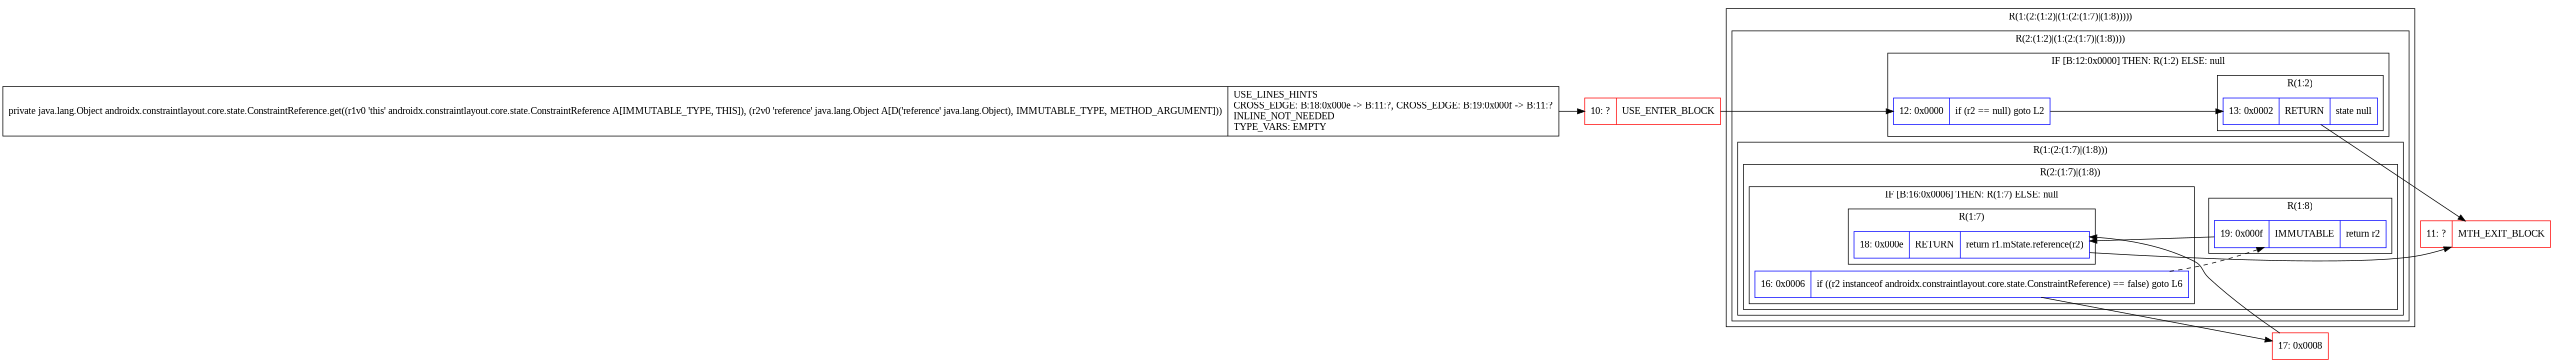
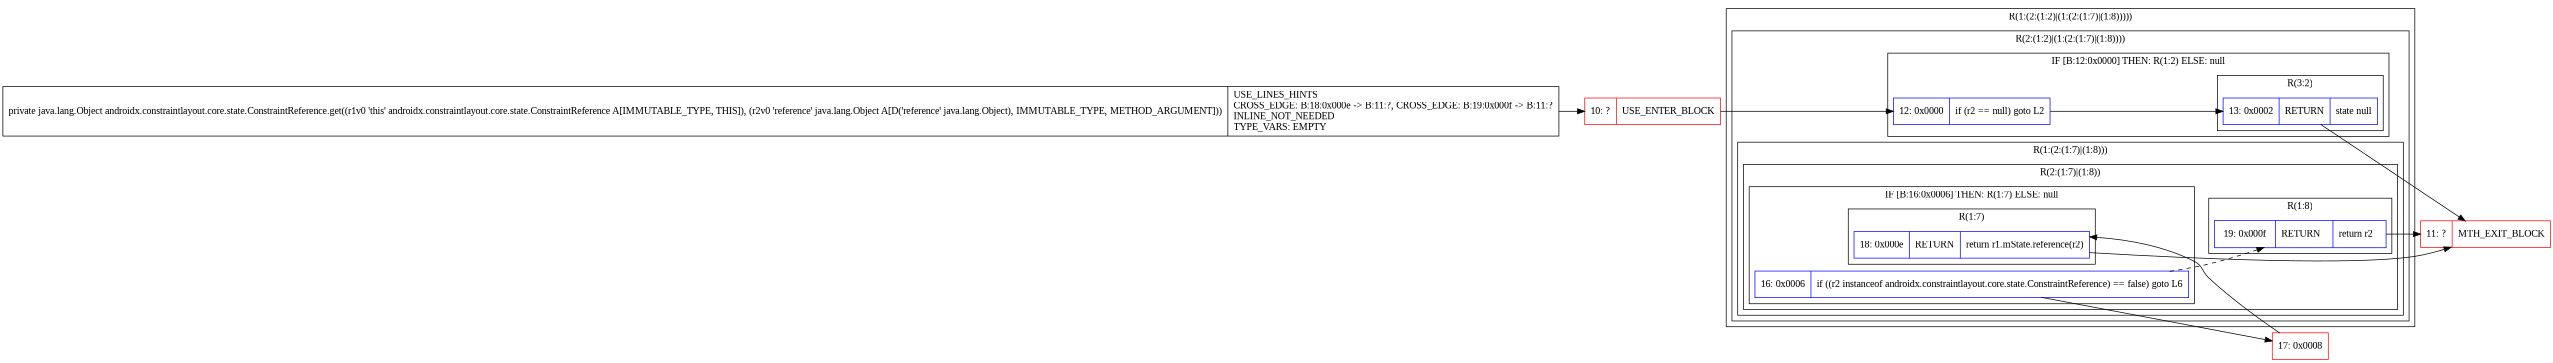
cluster "R(1:2)": label "R(1:2)" -> "R(3:2)"
node "19: 0x000f": text "IMMUTABLE" -> "RETURN"
edge "19: 0x000f" -> "18: 0x000e": now "19: 0x000f" -> "11: ?"
